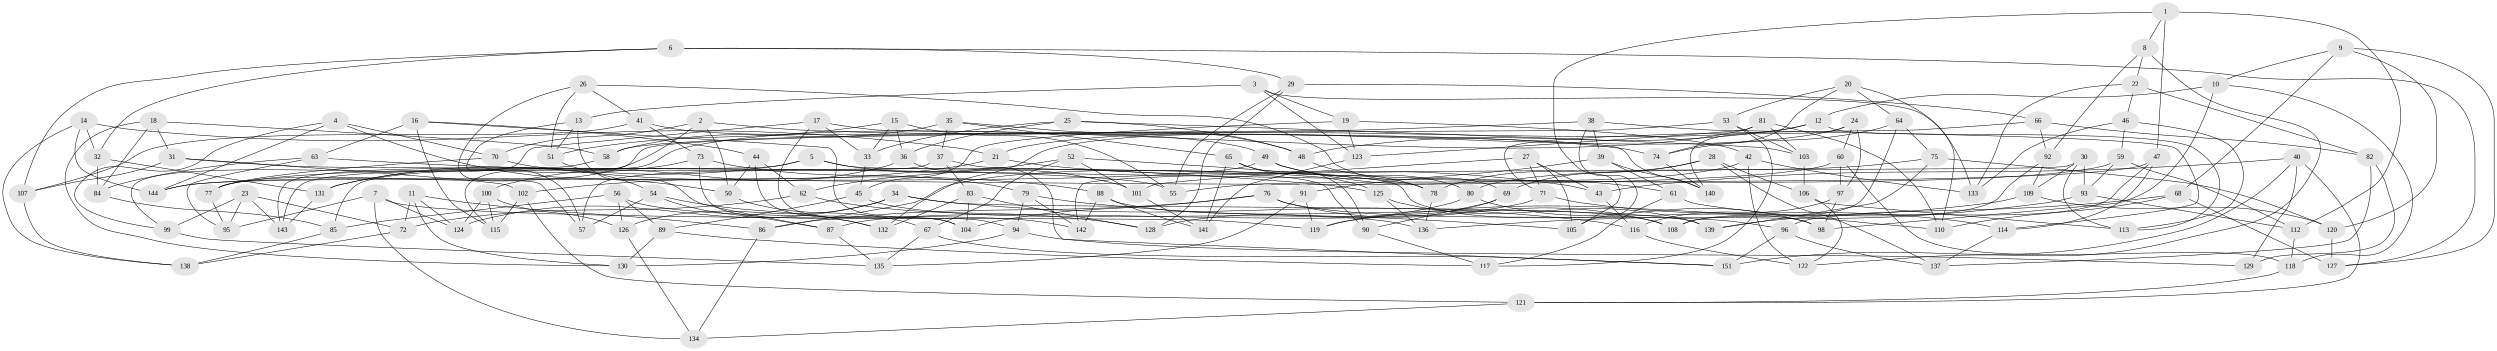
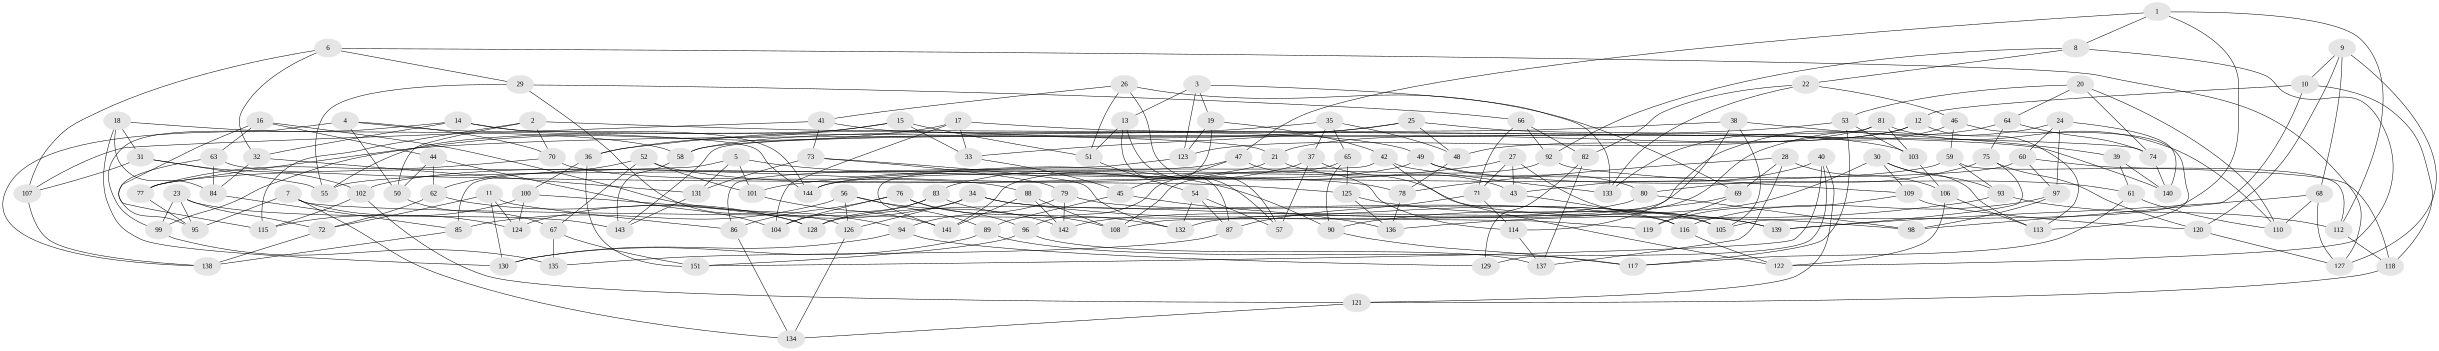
node "91": removed
